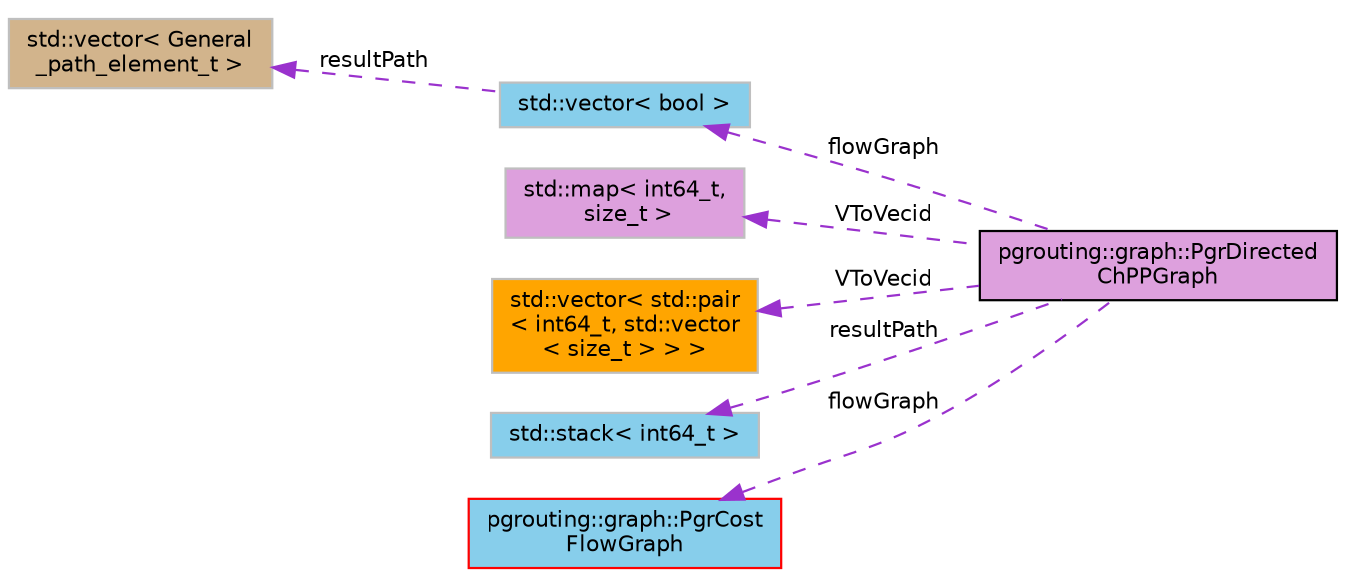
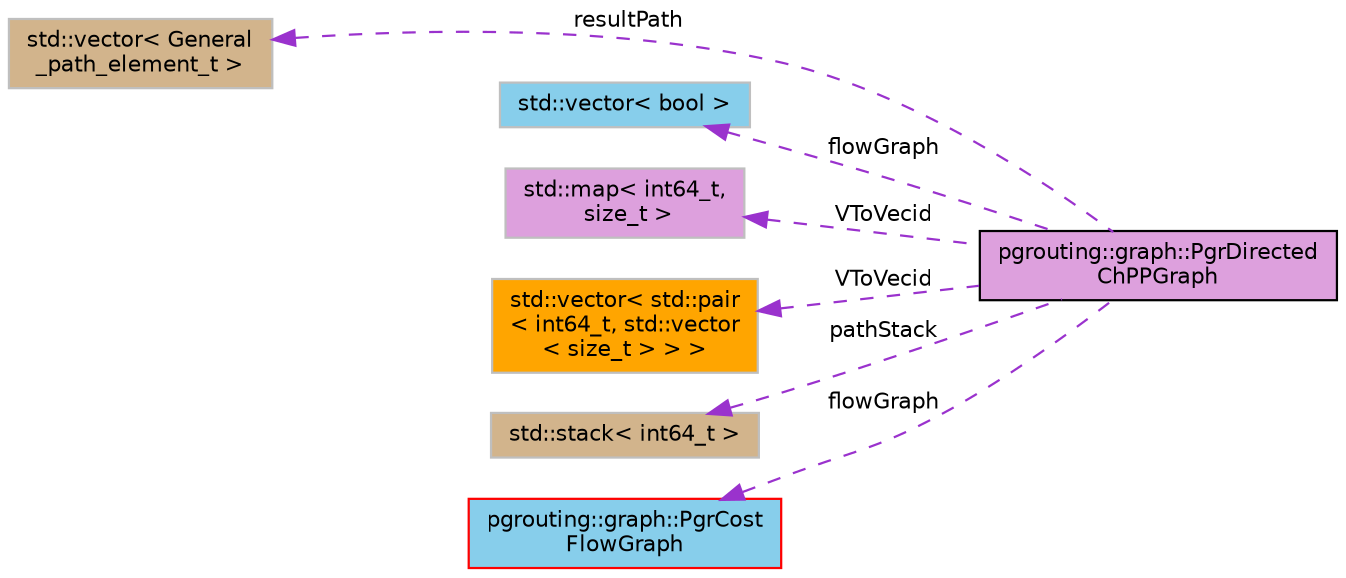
edge "std::vector< bool >" -> "std::vector< General _path_element_t >": now "pgrouting::graph::PgrDirected ChPPGraph" -> "std::vector< General _path_element_t >"
edge "pgrouting::graph::PgrDirected ChPPGraph" -> "std::stack< int64_t >": label " resultPath" -> " pathStack"
node "std::stack< int64_t >": fillcolor skyblue -> tan
